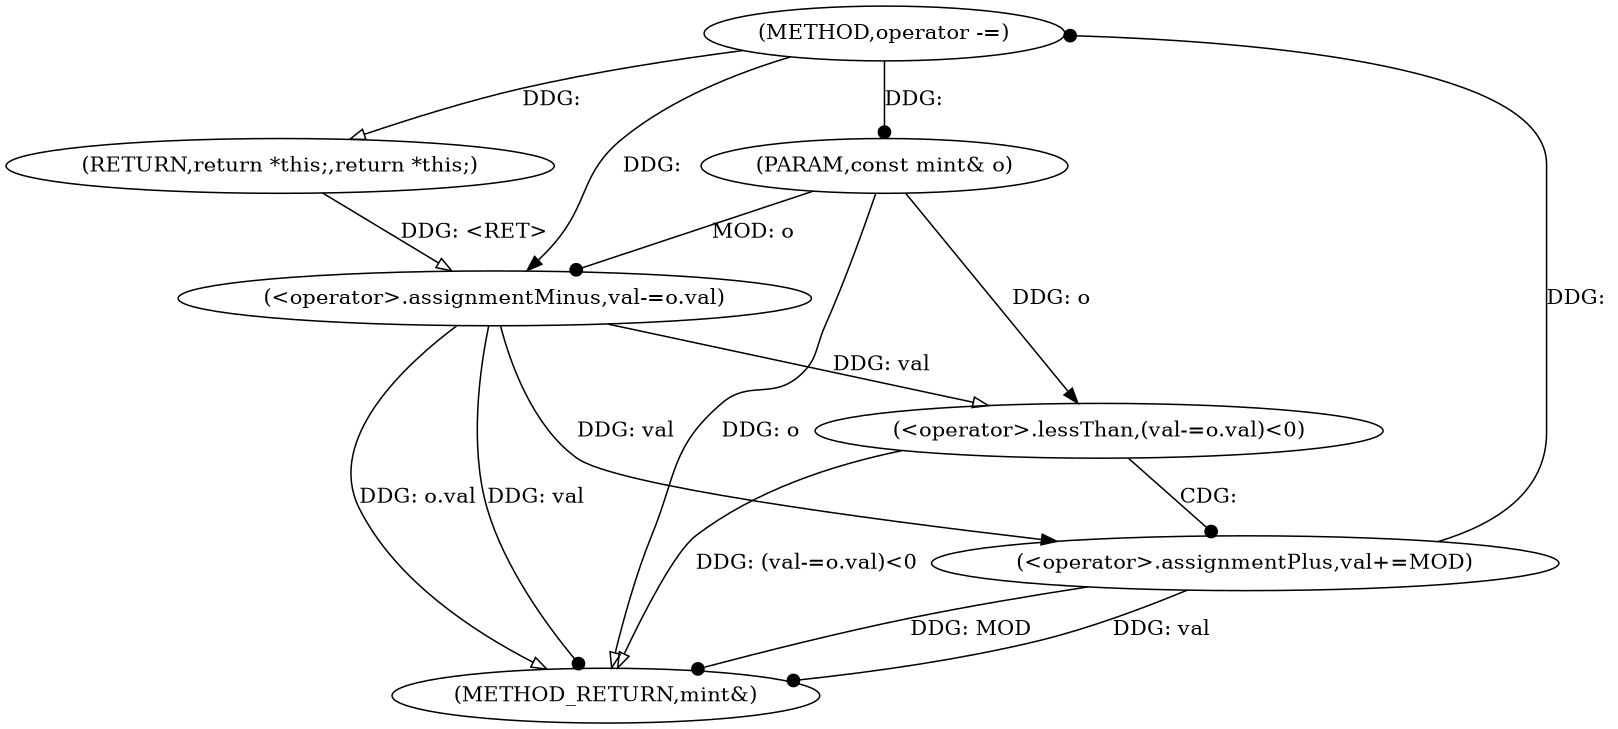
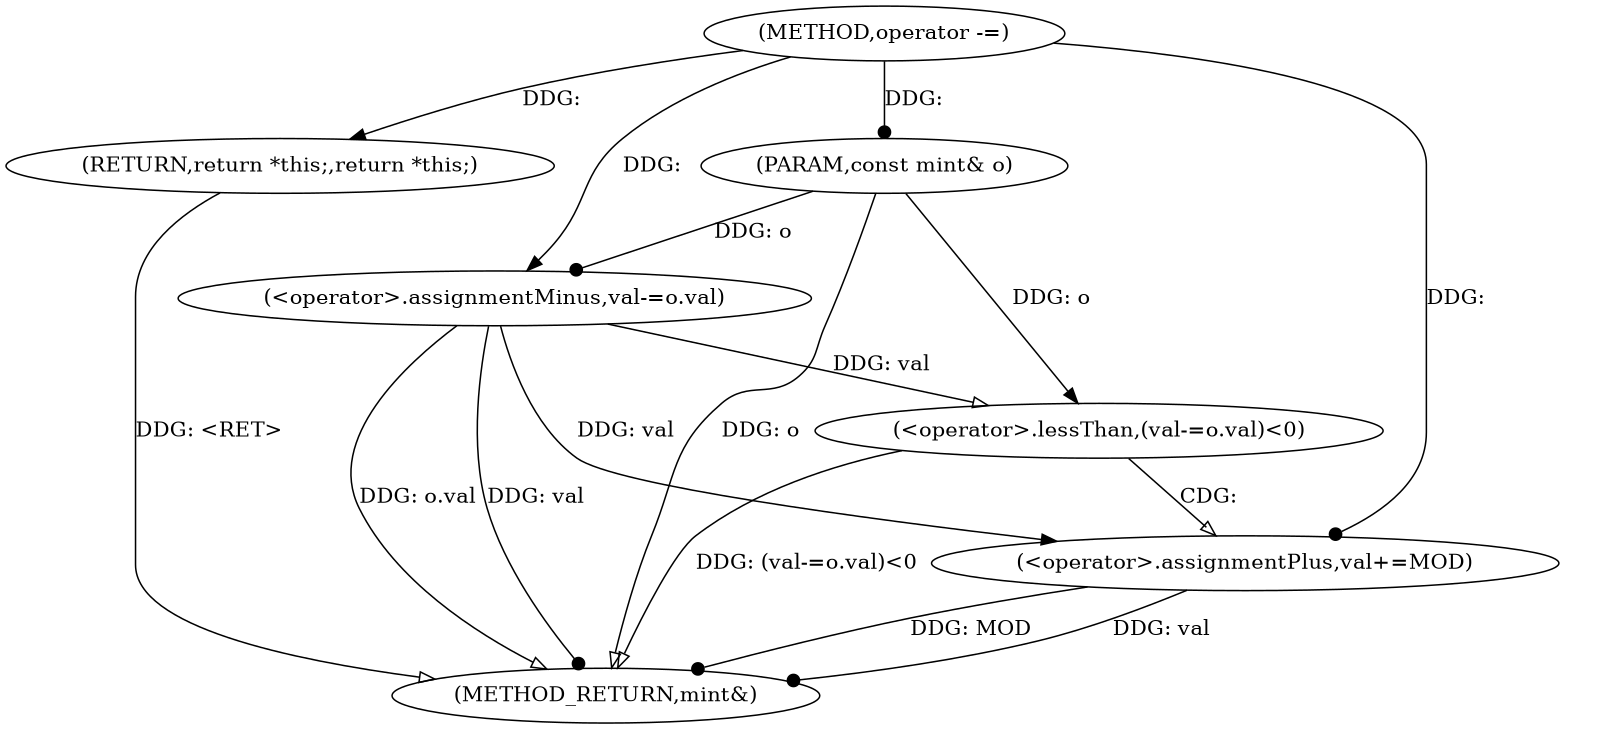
edge "(METHOD,operator -=)" -> "(RETURN,return *this;,return *this;)": arrowhead onormal -> normal
edge "(<operator>.assignmentPlus,val+=MOD)" -> "(METHOD,operator -=)": reversed
edge "(RETURN,return *this;,return *this;)" -> "(<operator>.assignmentMinus,val-=o.val)": now "(RETURN,return *this;,return *this;)" -> "(METHOD_RETURN,mint&)"
edge "(PARAM,const mint& o)" -> "(<operator>.assignmentMinus,val-=o.val)": label "MOD: o" -> "DDG: o"
edge "(<operator>.lessThan,(val-=o.val)<0)" -> "(<operator>.assignmentPlus,val+=MOD)": arrowhead dot -> onormal
